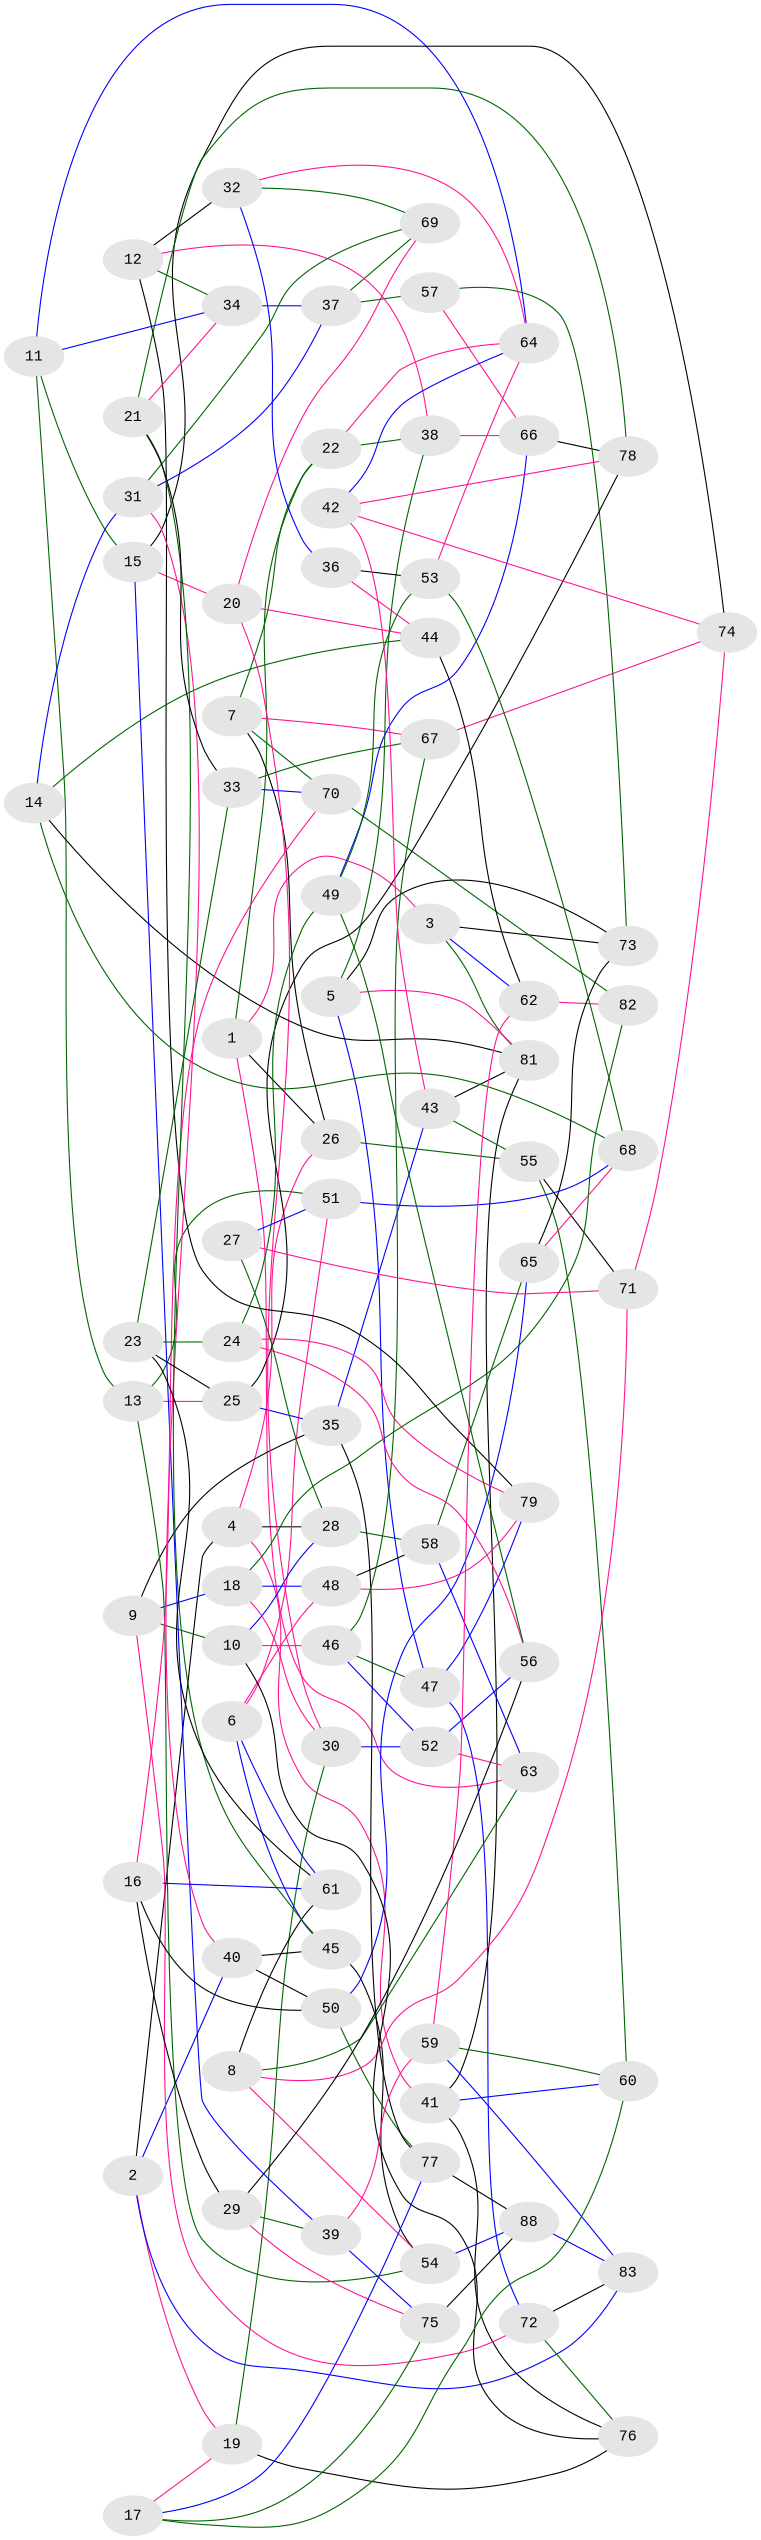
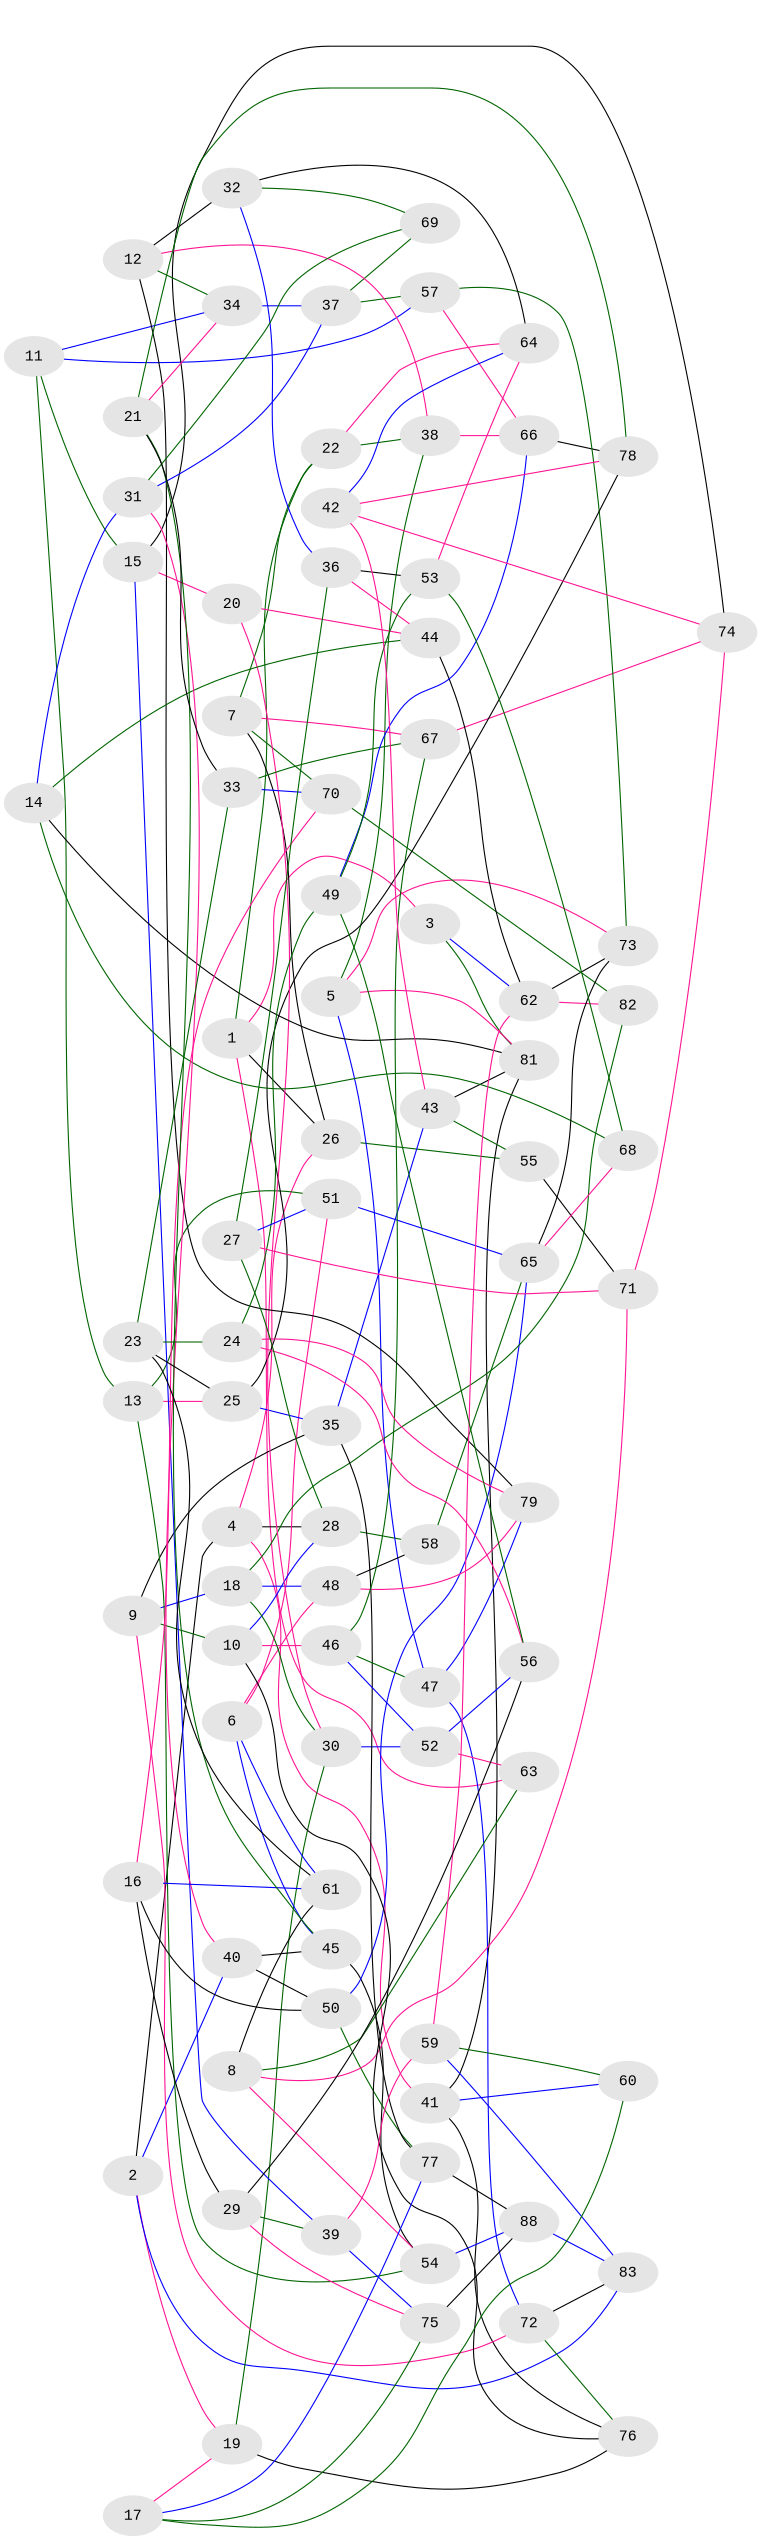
edge "64" -- "11": now "57" -- "11"
edge "32" -- "64": color deeppink -> black
edge "69" -- "20": removed
edge "36" -- "27": added
edge "73" -- "5": color black -> deeppink
edge "3" -- "73": now "62" -- "73"
edge "68" -- "51": now "65" -- "51"
edge "55" -- "60": removed
edge "58" -- "63": removed
edge "18" -- "30": color deeppink -> darkgreen
